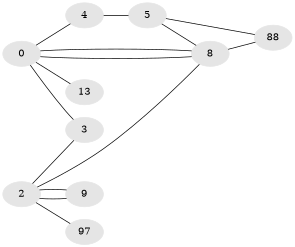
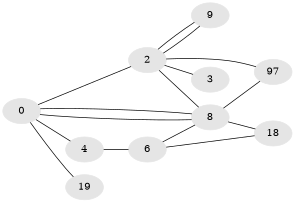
node "5": label "5" -> "6"
node "88": label "88" -> "18"
node "13": label "13" -> "19"
edge "0" -- "3": now "0" -- "2"
edge "97" -- "8": added
